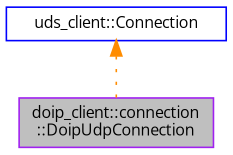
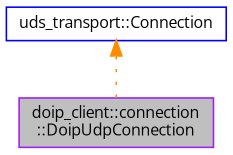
node "uds_client::Connection": label "uds_client::Connection" -> "uds_transport::Connection"
